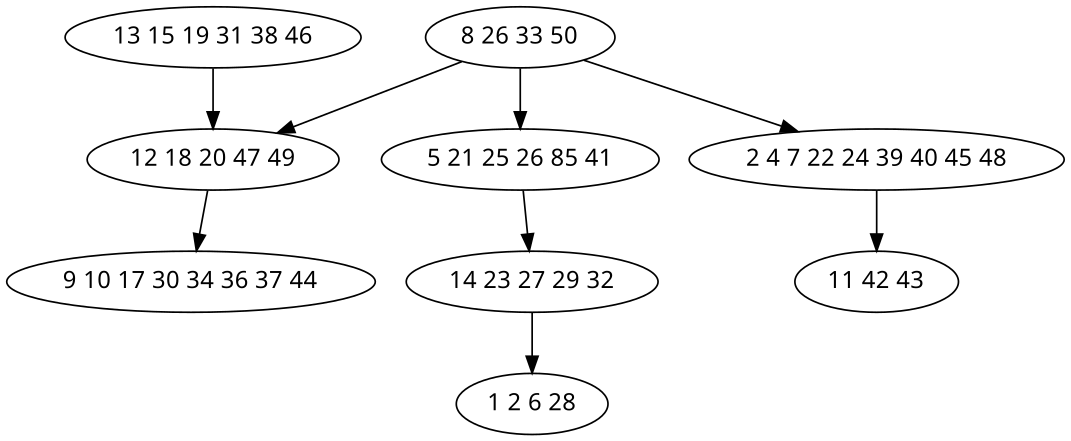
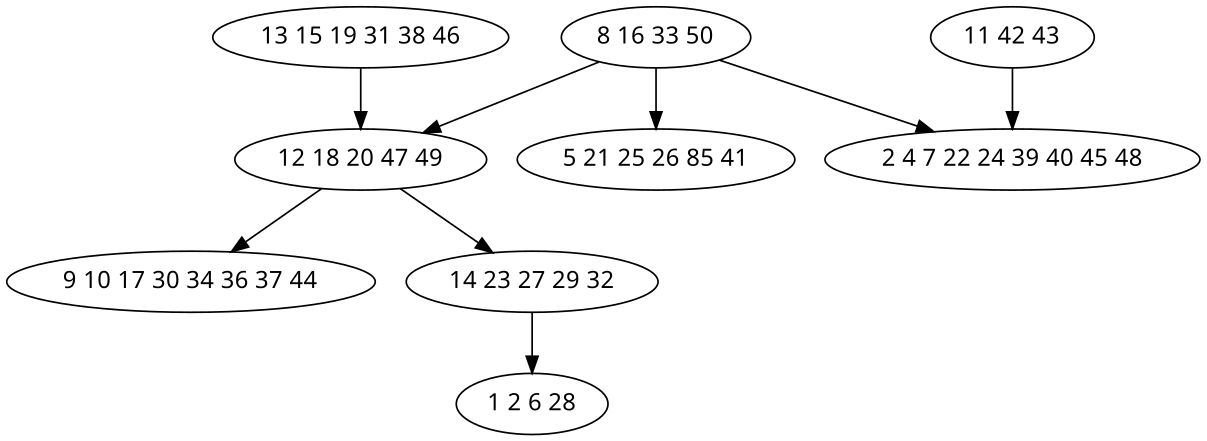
node "8 26 33 50": label "8 26 33 50" -> "8 16 33 50"
edge "5 21 25 26 85 41" -> "14 23 27 29 32": now "12 18 20 47 49" -> "14 23 27 29 32"
edge "2 4 7 22 24 39 40 45 48" -> "11 42 43": reversed
